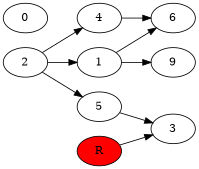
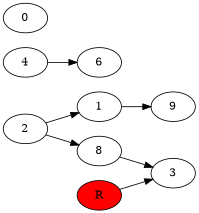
edge "2" -> "4": removed
edge "1" -> "6": removed
node "5": label "5" -> "8"
